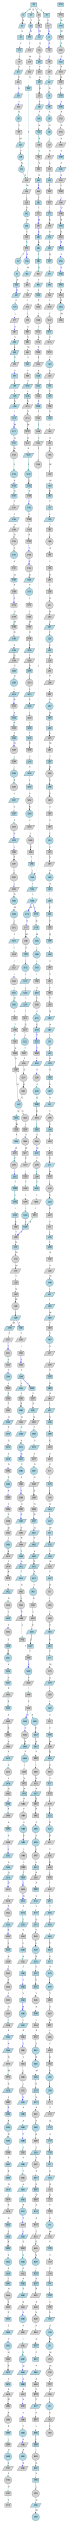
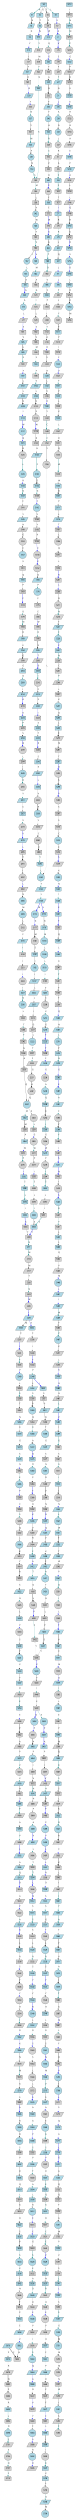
edge "S666" -> "S670": reversed
